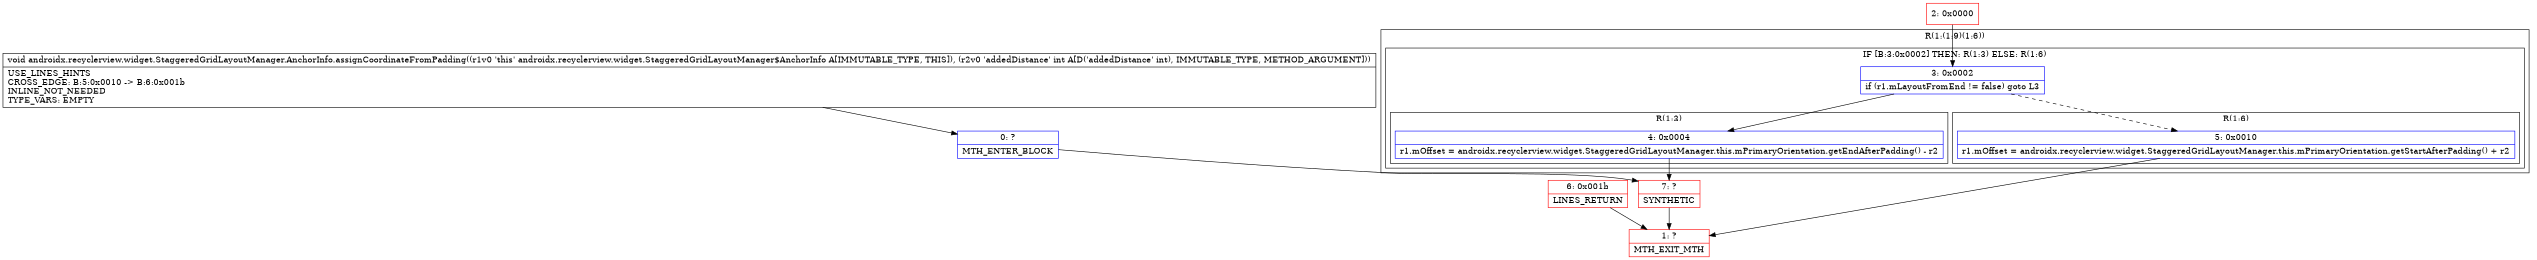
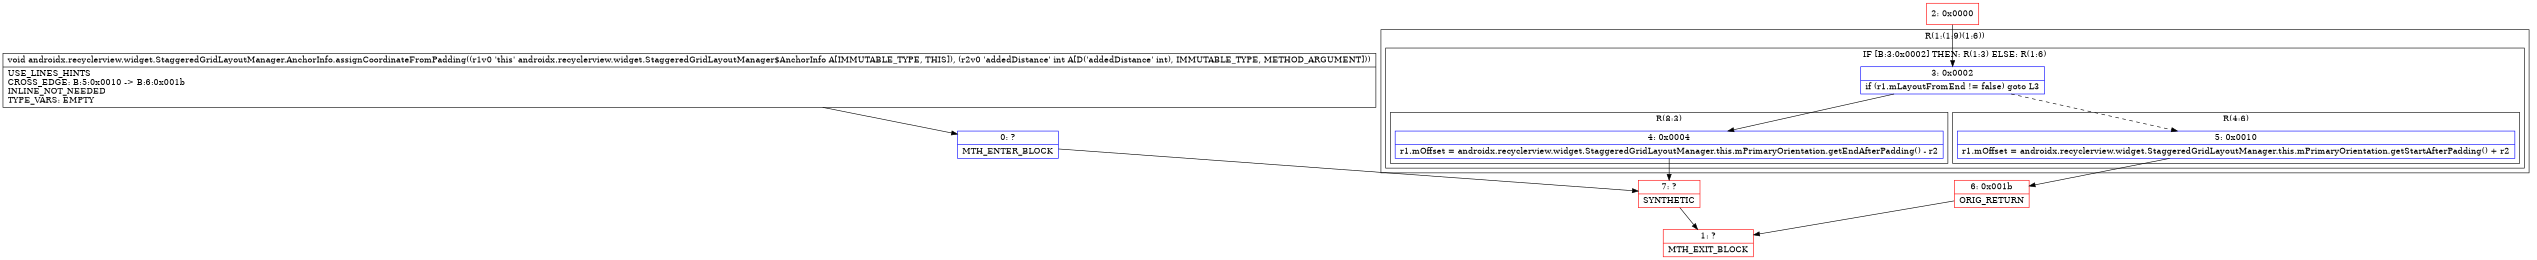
cluster "R(1:3)": label "R(1:3)" -> "R(8:3)"
cluster "R(1:6)": label "R(1:6)" -> "R(4:6)"
edge "5: 0x0010" -> "1: ?": now "5: 0x0010" -> "6: 0x001b"
node "6: 0x001b": text "LINES_RETURN" -> "ORIG_RETURN"
node "1: ?": text "MTH_EXIT_MTH" -> "MTH_EXIT_BLOCK"
